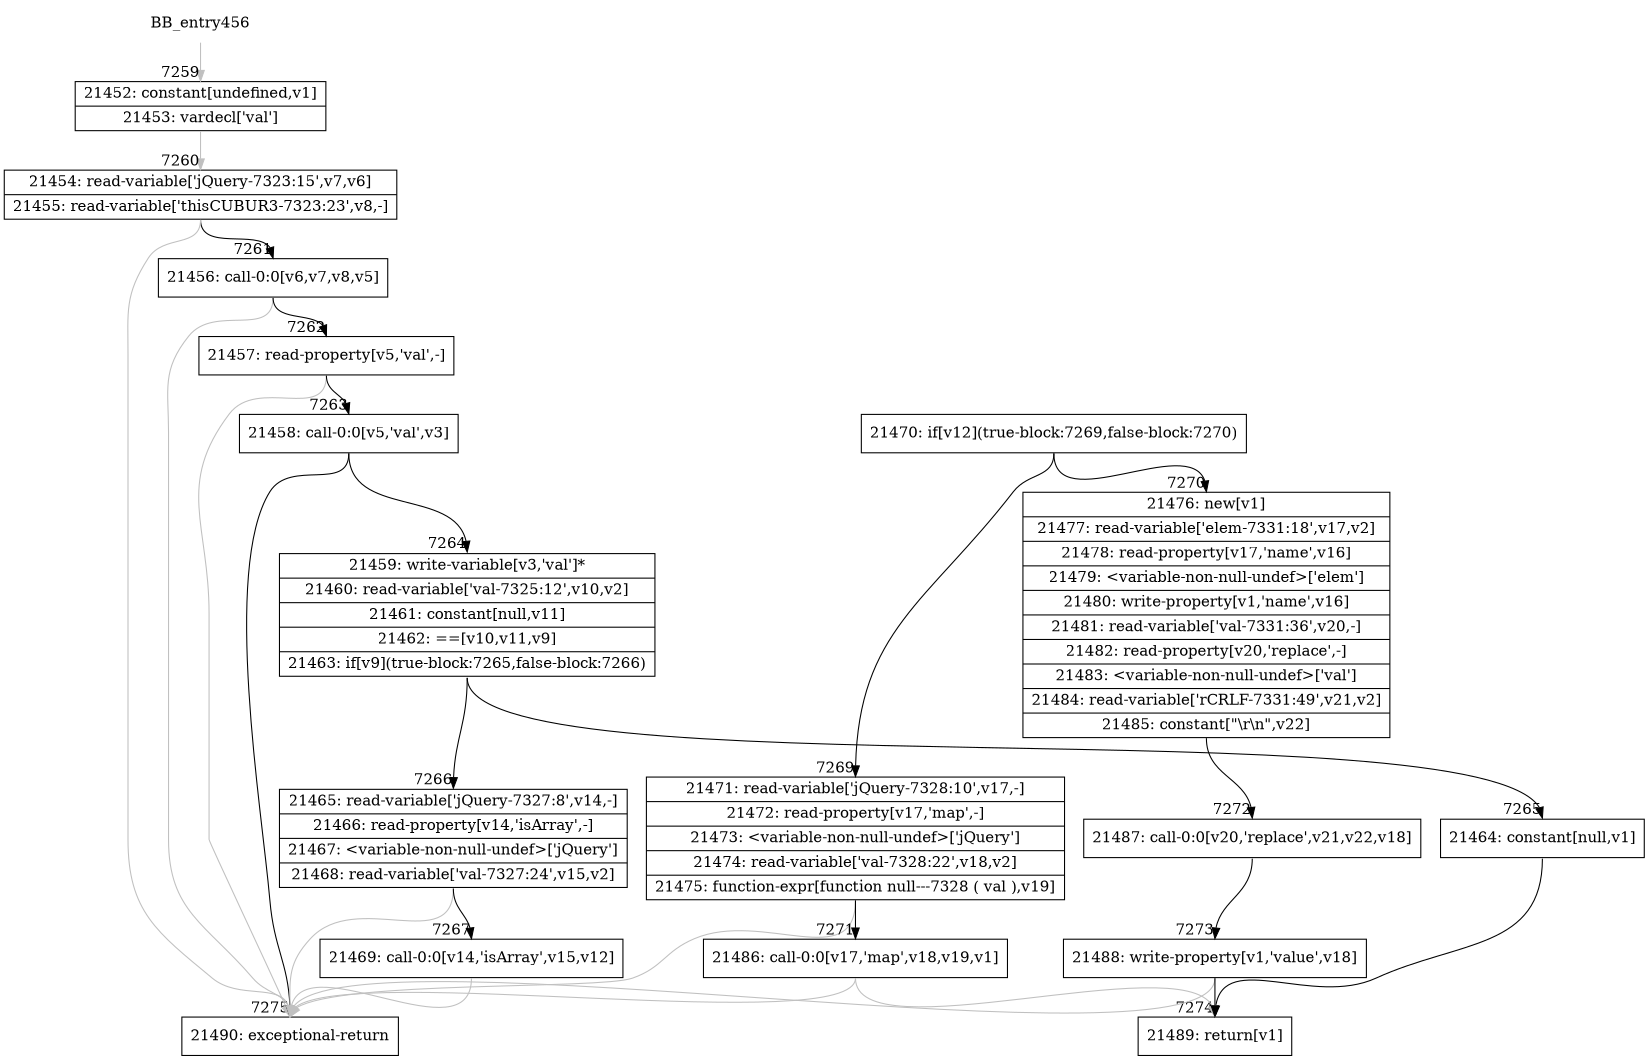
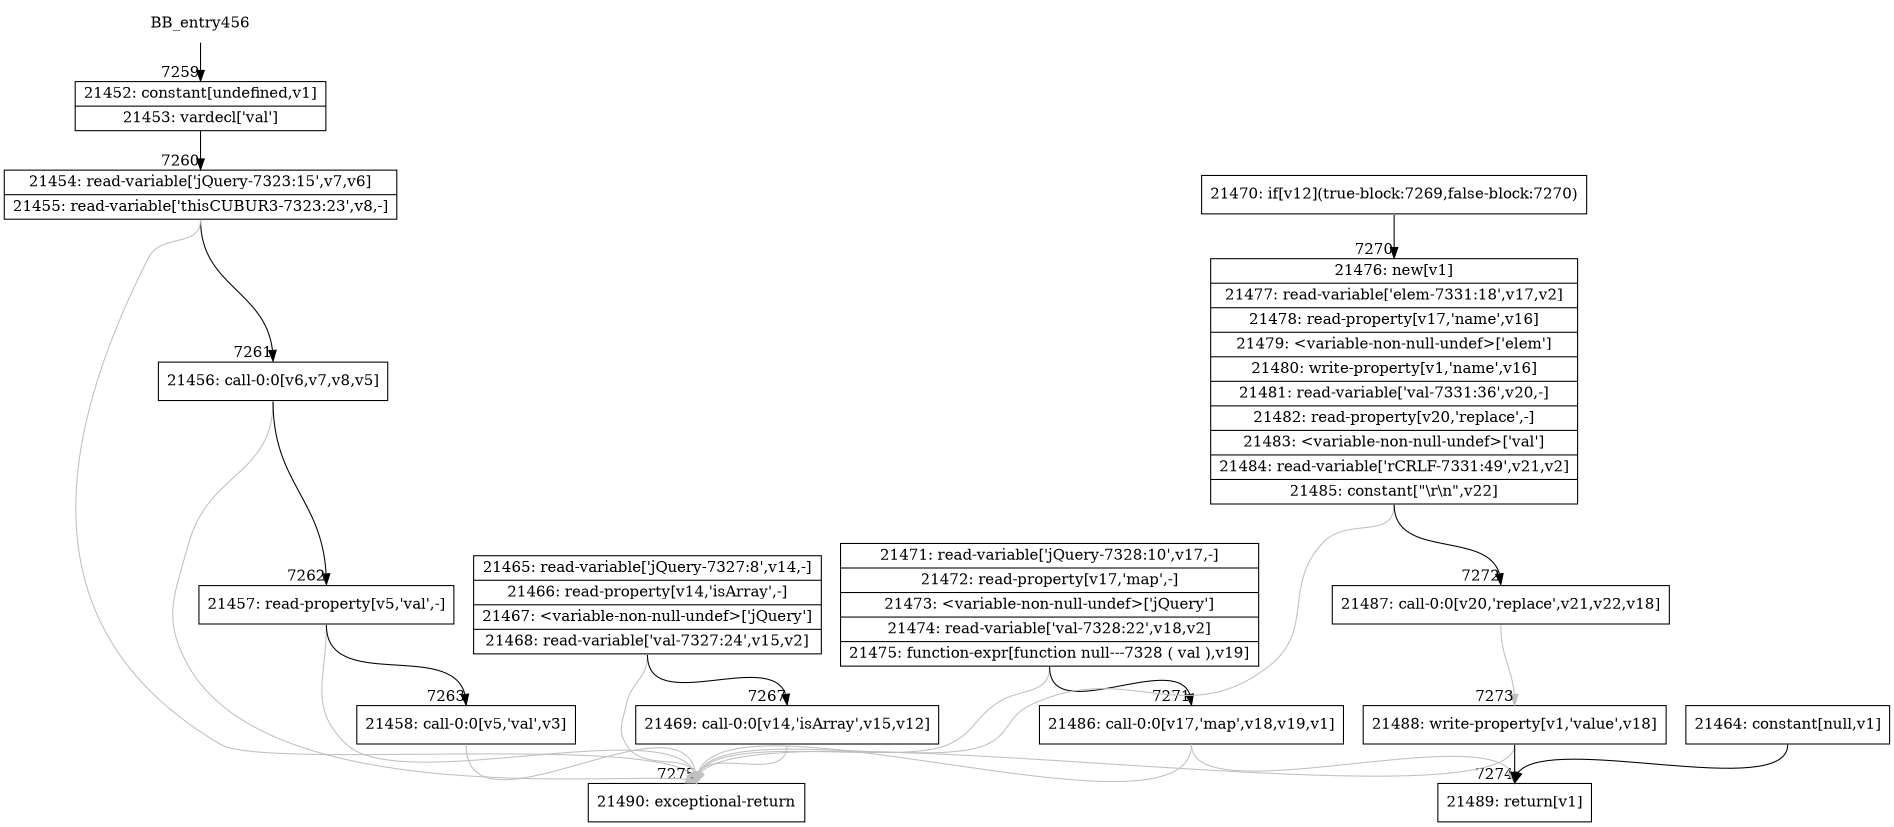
edge "BB_entry456" -> "21452: constant[undefined,v1]": color gray -> black
edge "21452: constant[undefined,v1]" -> "21454: read-variable['jQuery-7323:15',v7,v6]": color gray -> black
edge "21470: if[v12](true-block:7269,false-block:7270)" -> "21471: read-variable['jQuery-7328:10',v17,-]": removed
node "21459: write-variable[v3,'val']*": removed
edge "21476: new[v1]" -> "21490: exceptional-return": added
edge "21458: call-0:0[v5,'val',v3]" -> "21490: exceptional-return": color black -> gray
edge "21487: call-0:0[v20,'replace',v21,v22,v18]" -> "21488: write-property[v1,'value',v18]": color black -> gray
